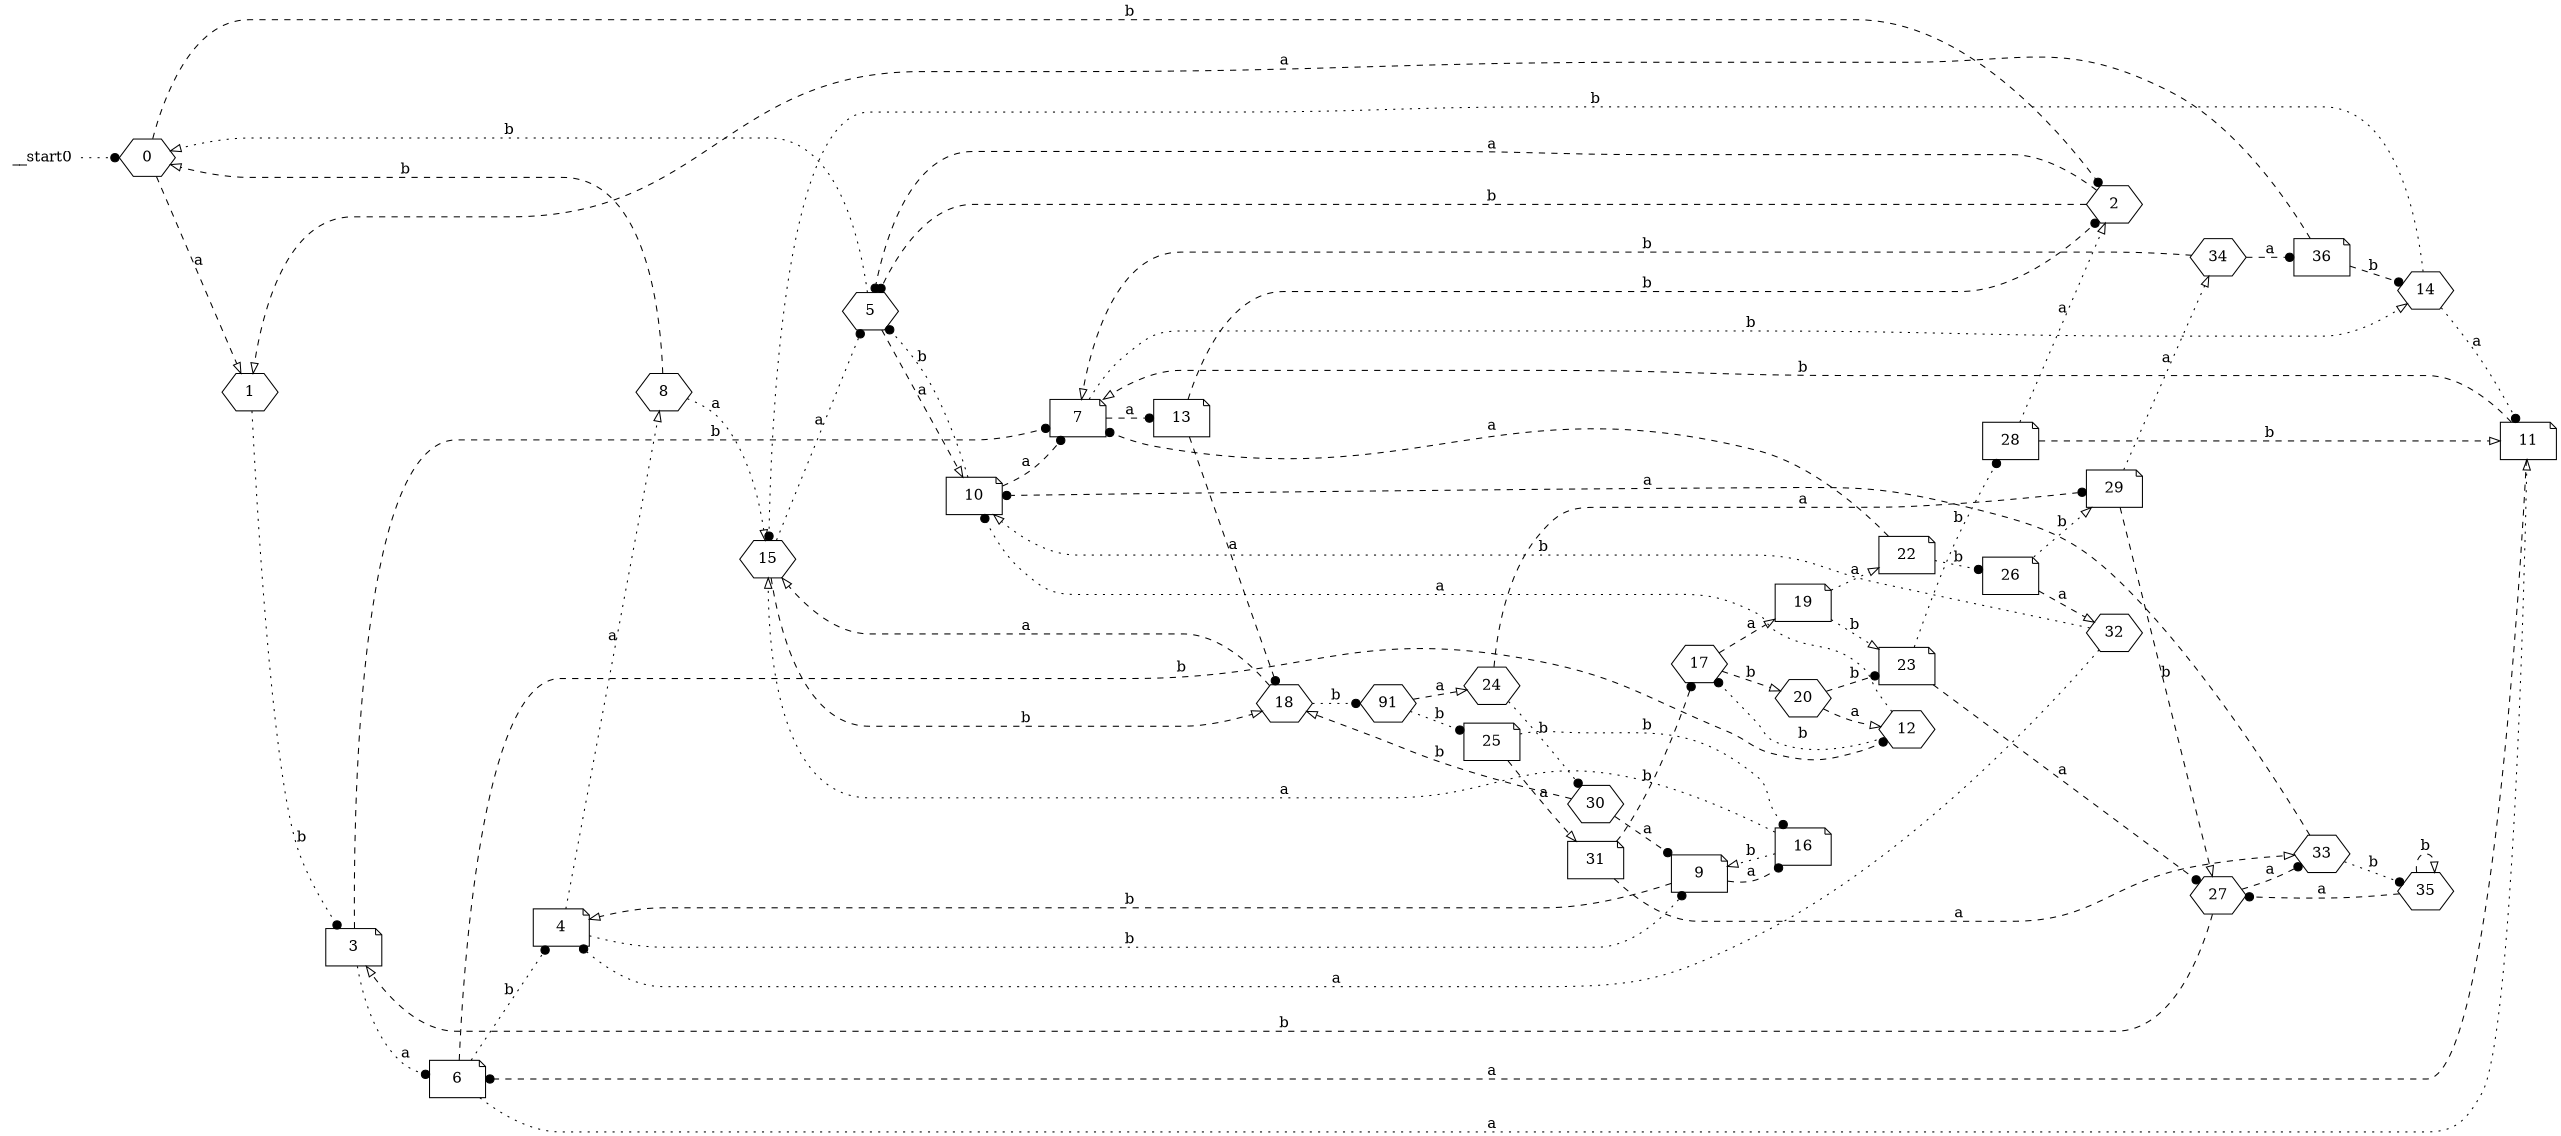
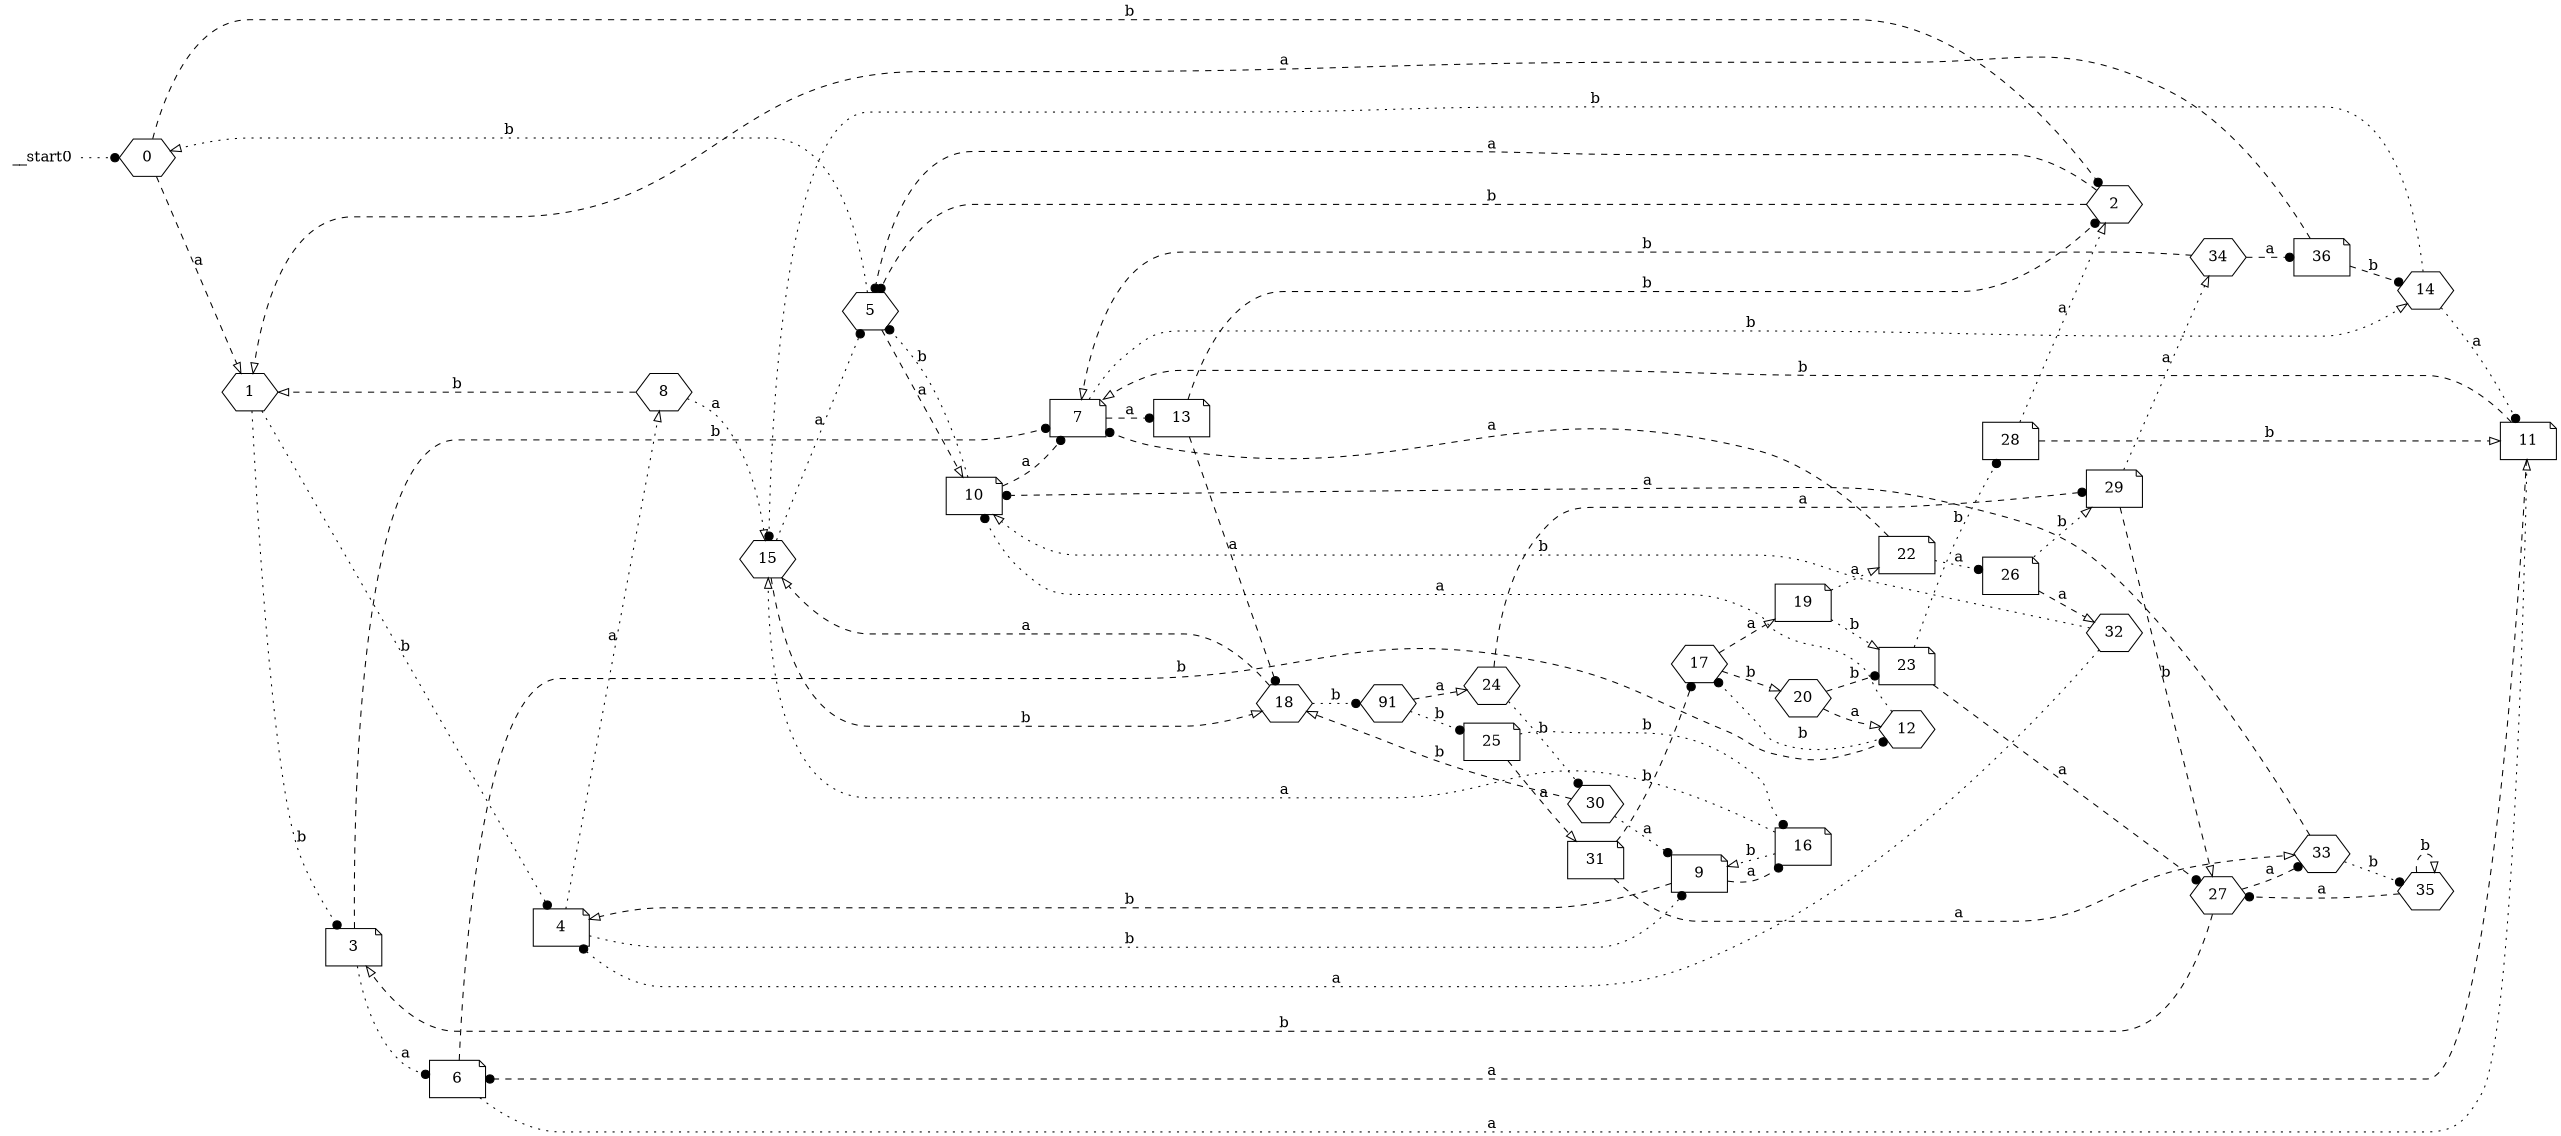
edge "8" -> "0": now "8" -> "1"
edge "22" -> "26": label "b" -> "a"
edge "30" -> "9": style dashed -> dotted
edge "6" -> "4": now "1" -> "4"
